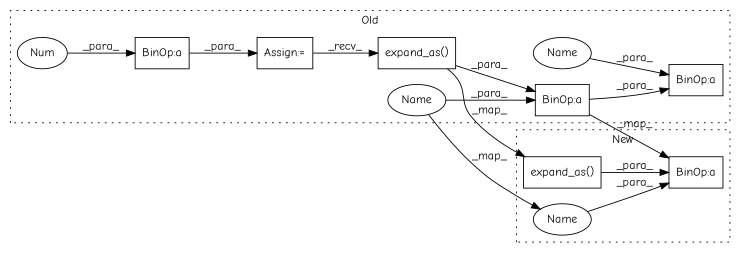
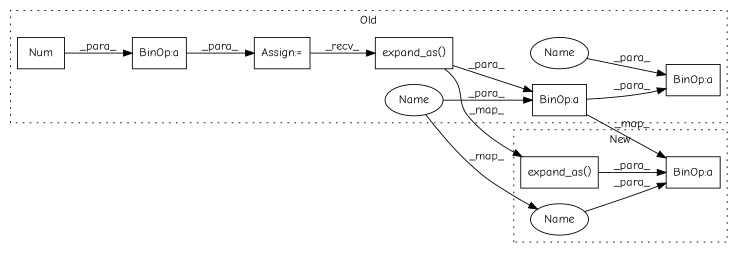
node "Num": shape ellipse -> box
